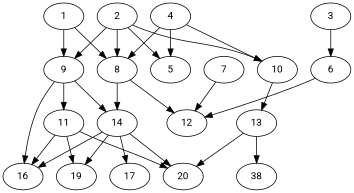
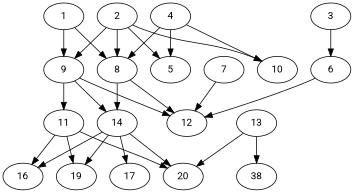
edge "10" -> "13": removed
edge "9" -> "16": now "9" -> "12"
